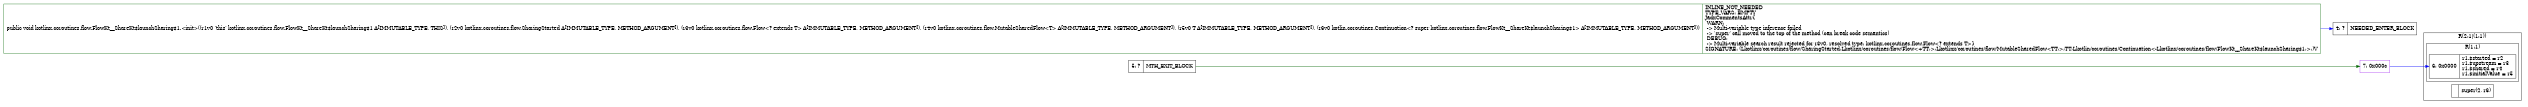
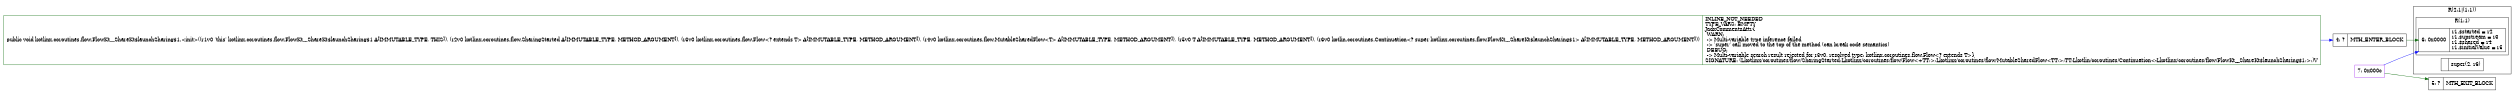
node "4: ?": text "NEEDED_ENTER_BLOCK" -> "MTH_ENTER_BLOCK"
edge "4: ?" -> "6: 0x0000": added
edge "5: ?" -> "7: 0x000c": reversed
